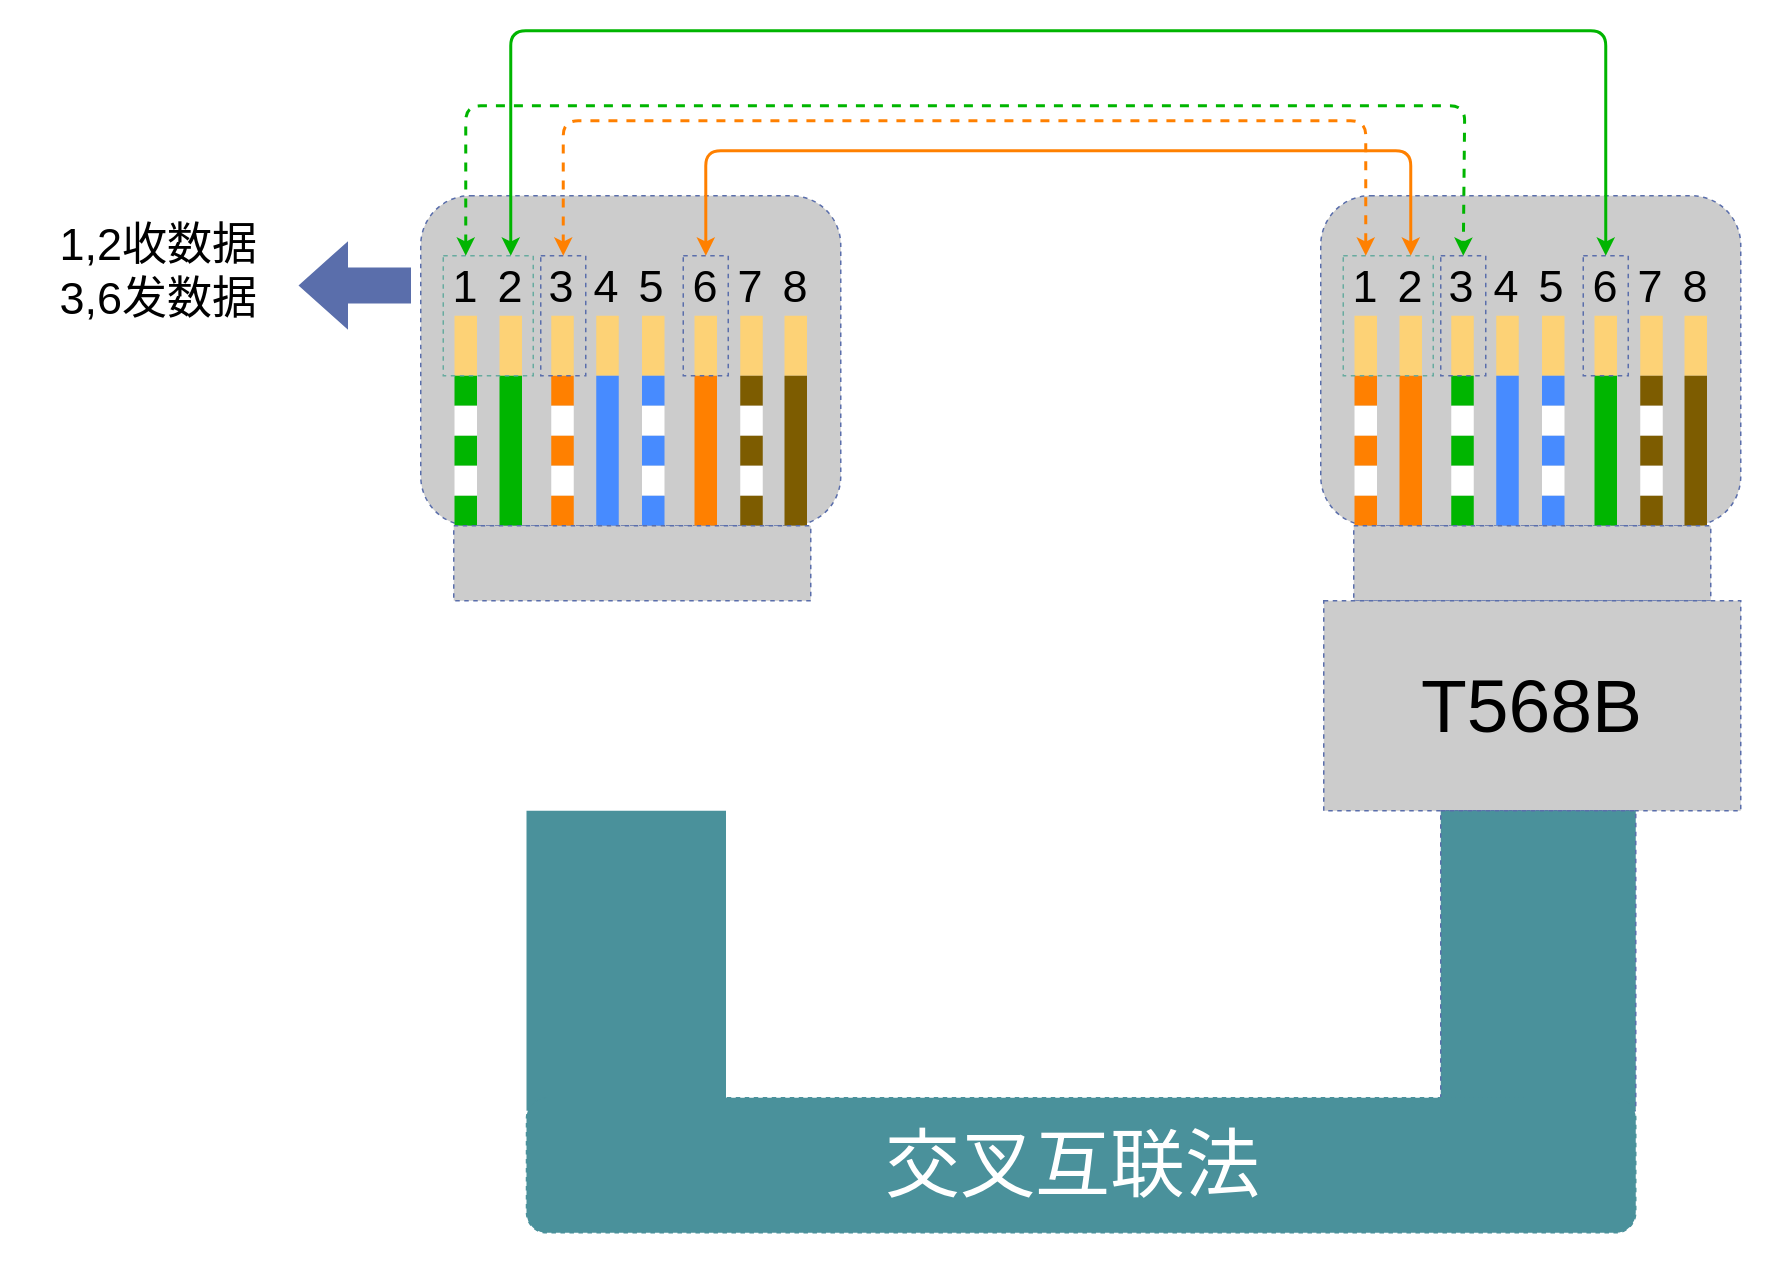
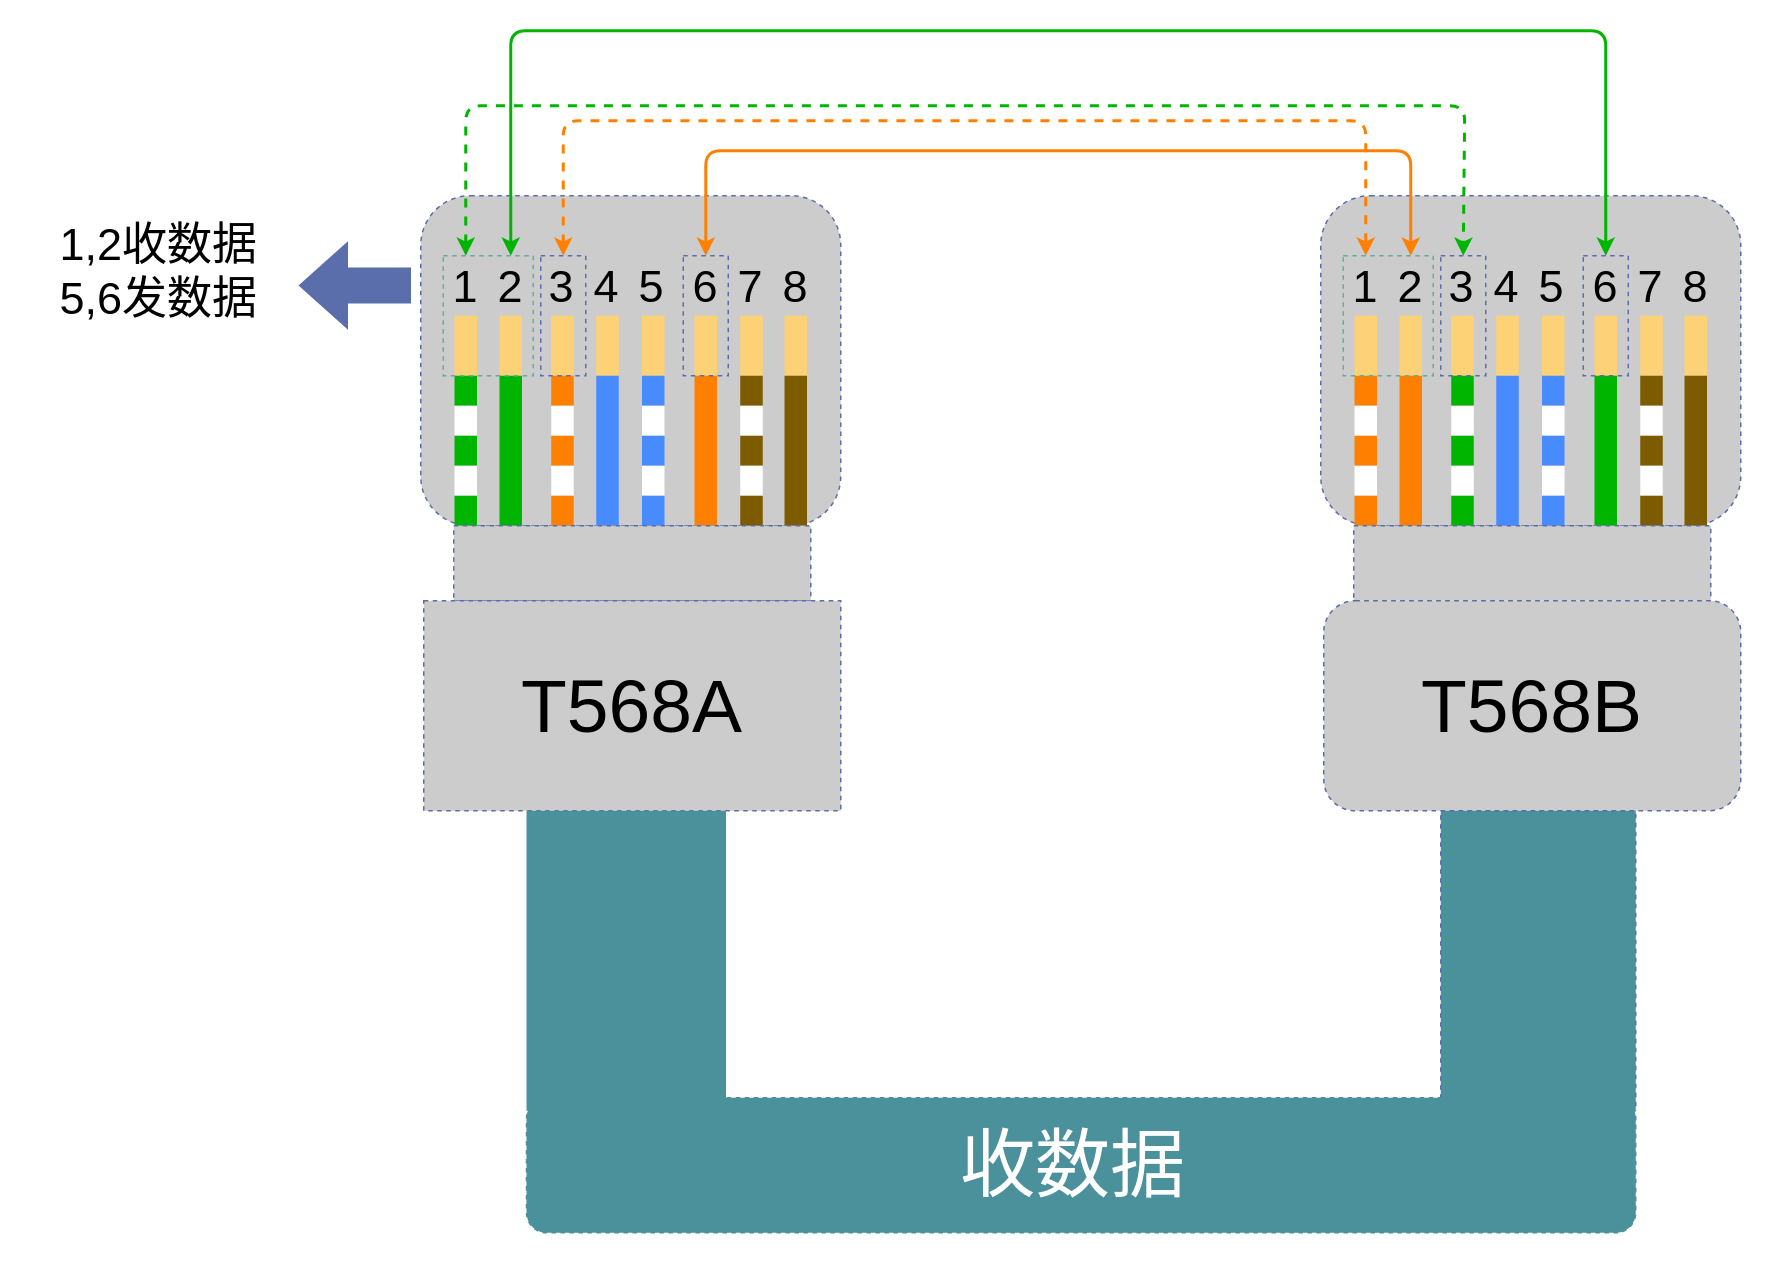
node "1,2收数据 3,6发数据": label "1,2收数据 3,6发数据" -> "1,2收数据 5,6发数据"
node "T568A": added
node "T568B": shape rectangle -> rounded rectangle
node "交叉互联法": label "交叉互联法" -> "收数据"
